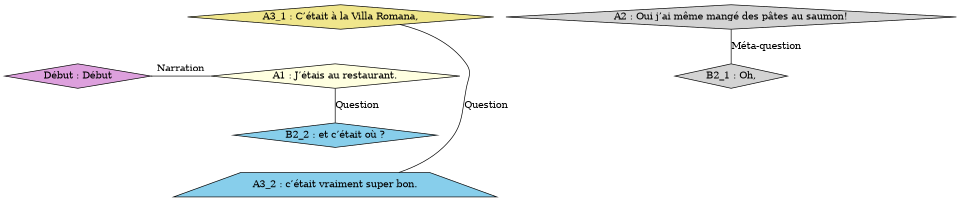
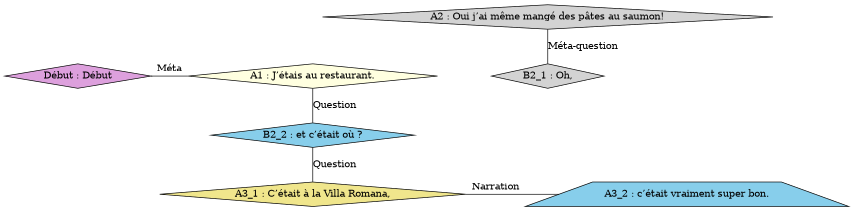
edge "Début : Début" -- "A1 : J’étais au restaurant.": label "Narration" -> "Méta"
edge "A3_1 : C’était à la Villa Romana," -- "A3_2 : c’était vraiment super bon.": label "Question" -> "Narration"
edge "B2_2 : et c’était où ?" -- "A3_1 : C’était à la Villa Romana,": added, label "Question"
